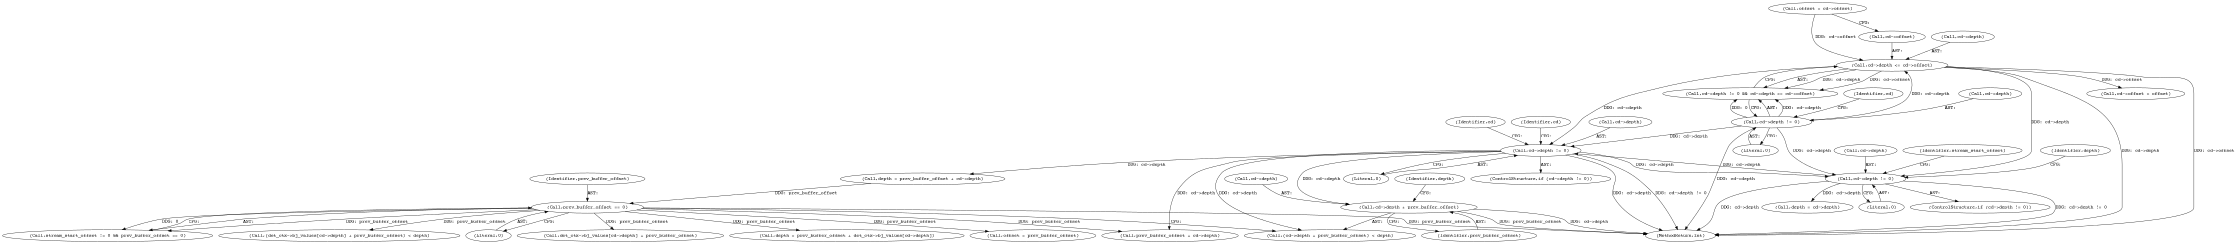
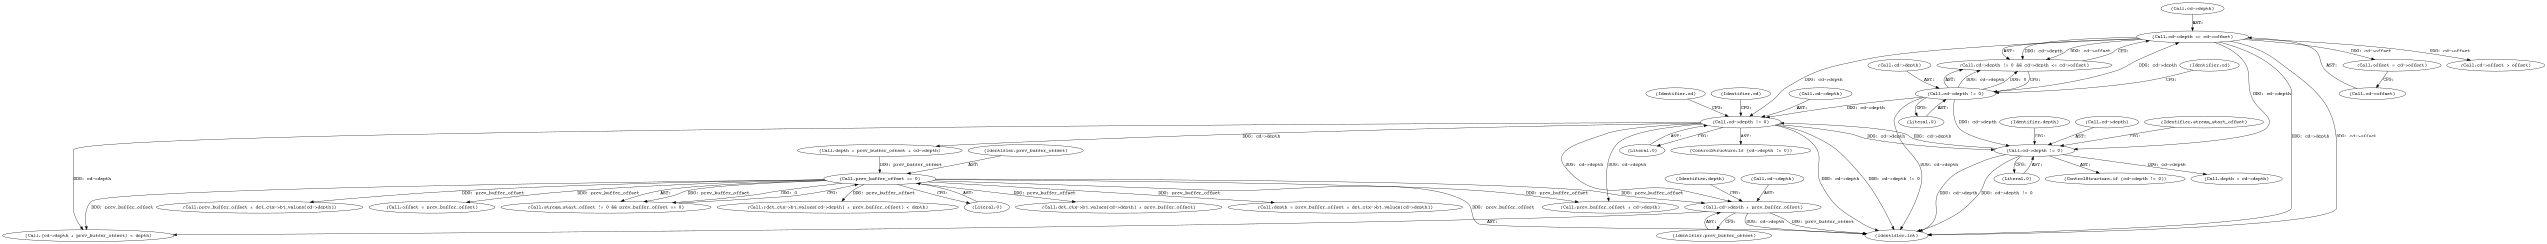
edge "(Call,offset = cd->offset)" -> "(Call,cd->depth <= cd->offset)": reversed
edge "(Call,prev_buffer_offset == 0)" -> "(Call,cd->depth + prev_buffer_offset)": added, label "DDG: prev_buffer_offset"
node "(Call,prev_buffer_offset + det_ctx->bj_values[cd->depth])": added
edge "(Call,prev_buffer_offset == 0)" -> "(Call,(cd->depth + prev_buffer_offset) < depth)": label "CFG: " -> "DDG: prev_buffer_offset"
node "(MethodReturn,int)": label "(MethodReturn,int)" -> "(Identifier,int)"
